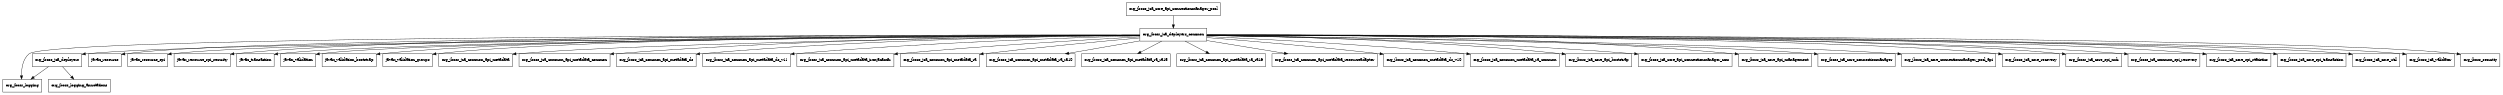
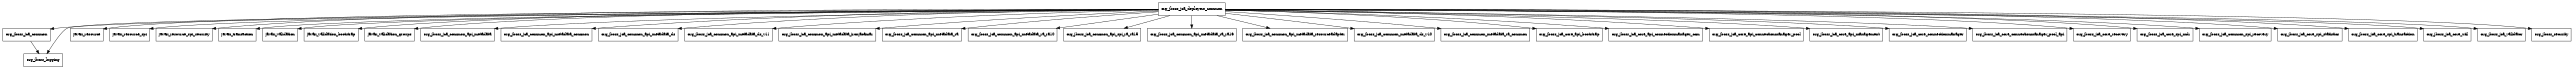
edge "org_jboss_jca_core_api_connectionmanager_pool" -> "org_jboss_jca_deployers_common": reversed
node "org_jboss_jca_deployers": label "org_jboss_jca_deployers" -> "org_jboss_jca_common"
node "org_jboss_jca_common_api_metadata_ra_ra15": label "org_jboss_jca_common_api_metadata_ra_ra15" -> "org_jboss_jca_common_api_spi_ra_ra15"
node "org_jboss_logging_annotations": removed
